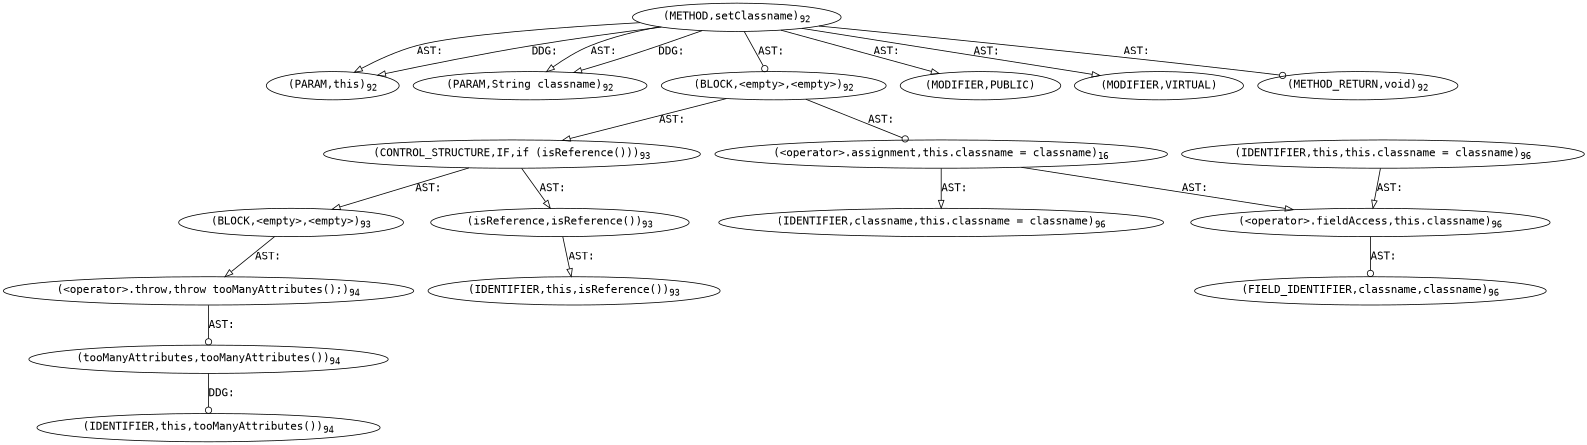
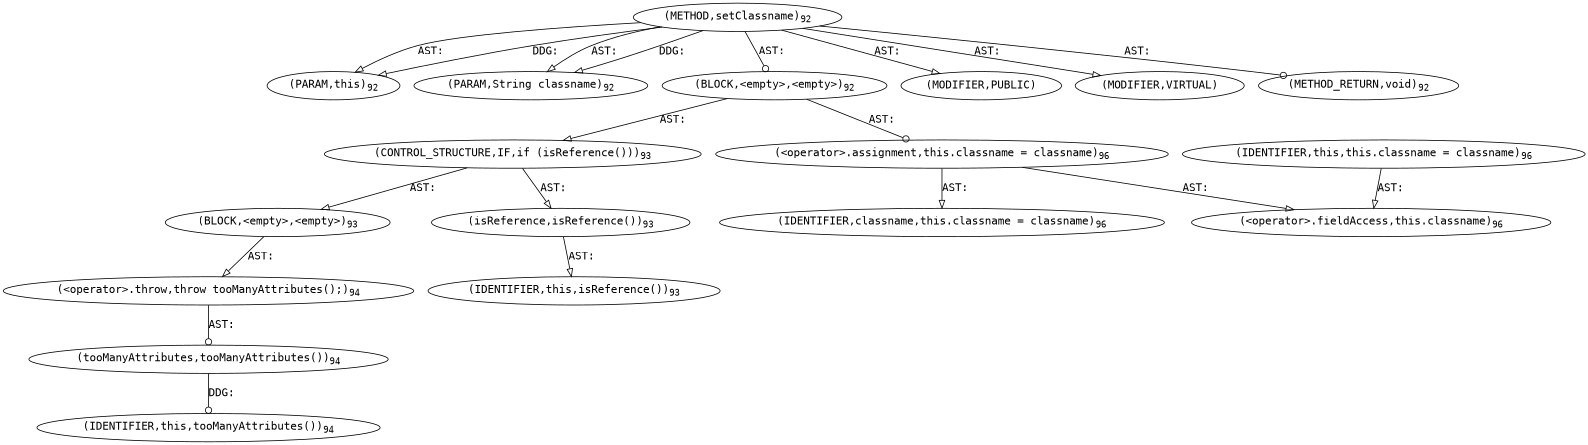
node "(<operator>.assignment,this.classname = classname)": text "16" -> "96"
node "(FIELD_IDENTIFIER,classname,classname)": removed
